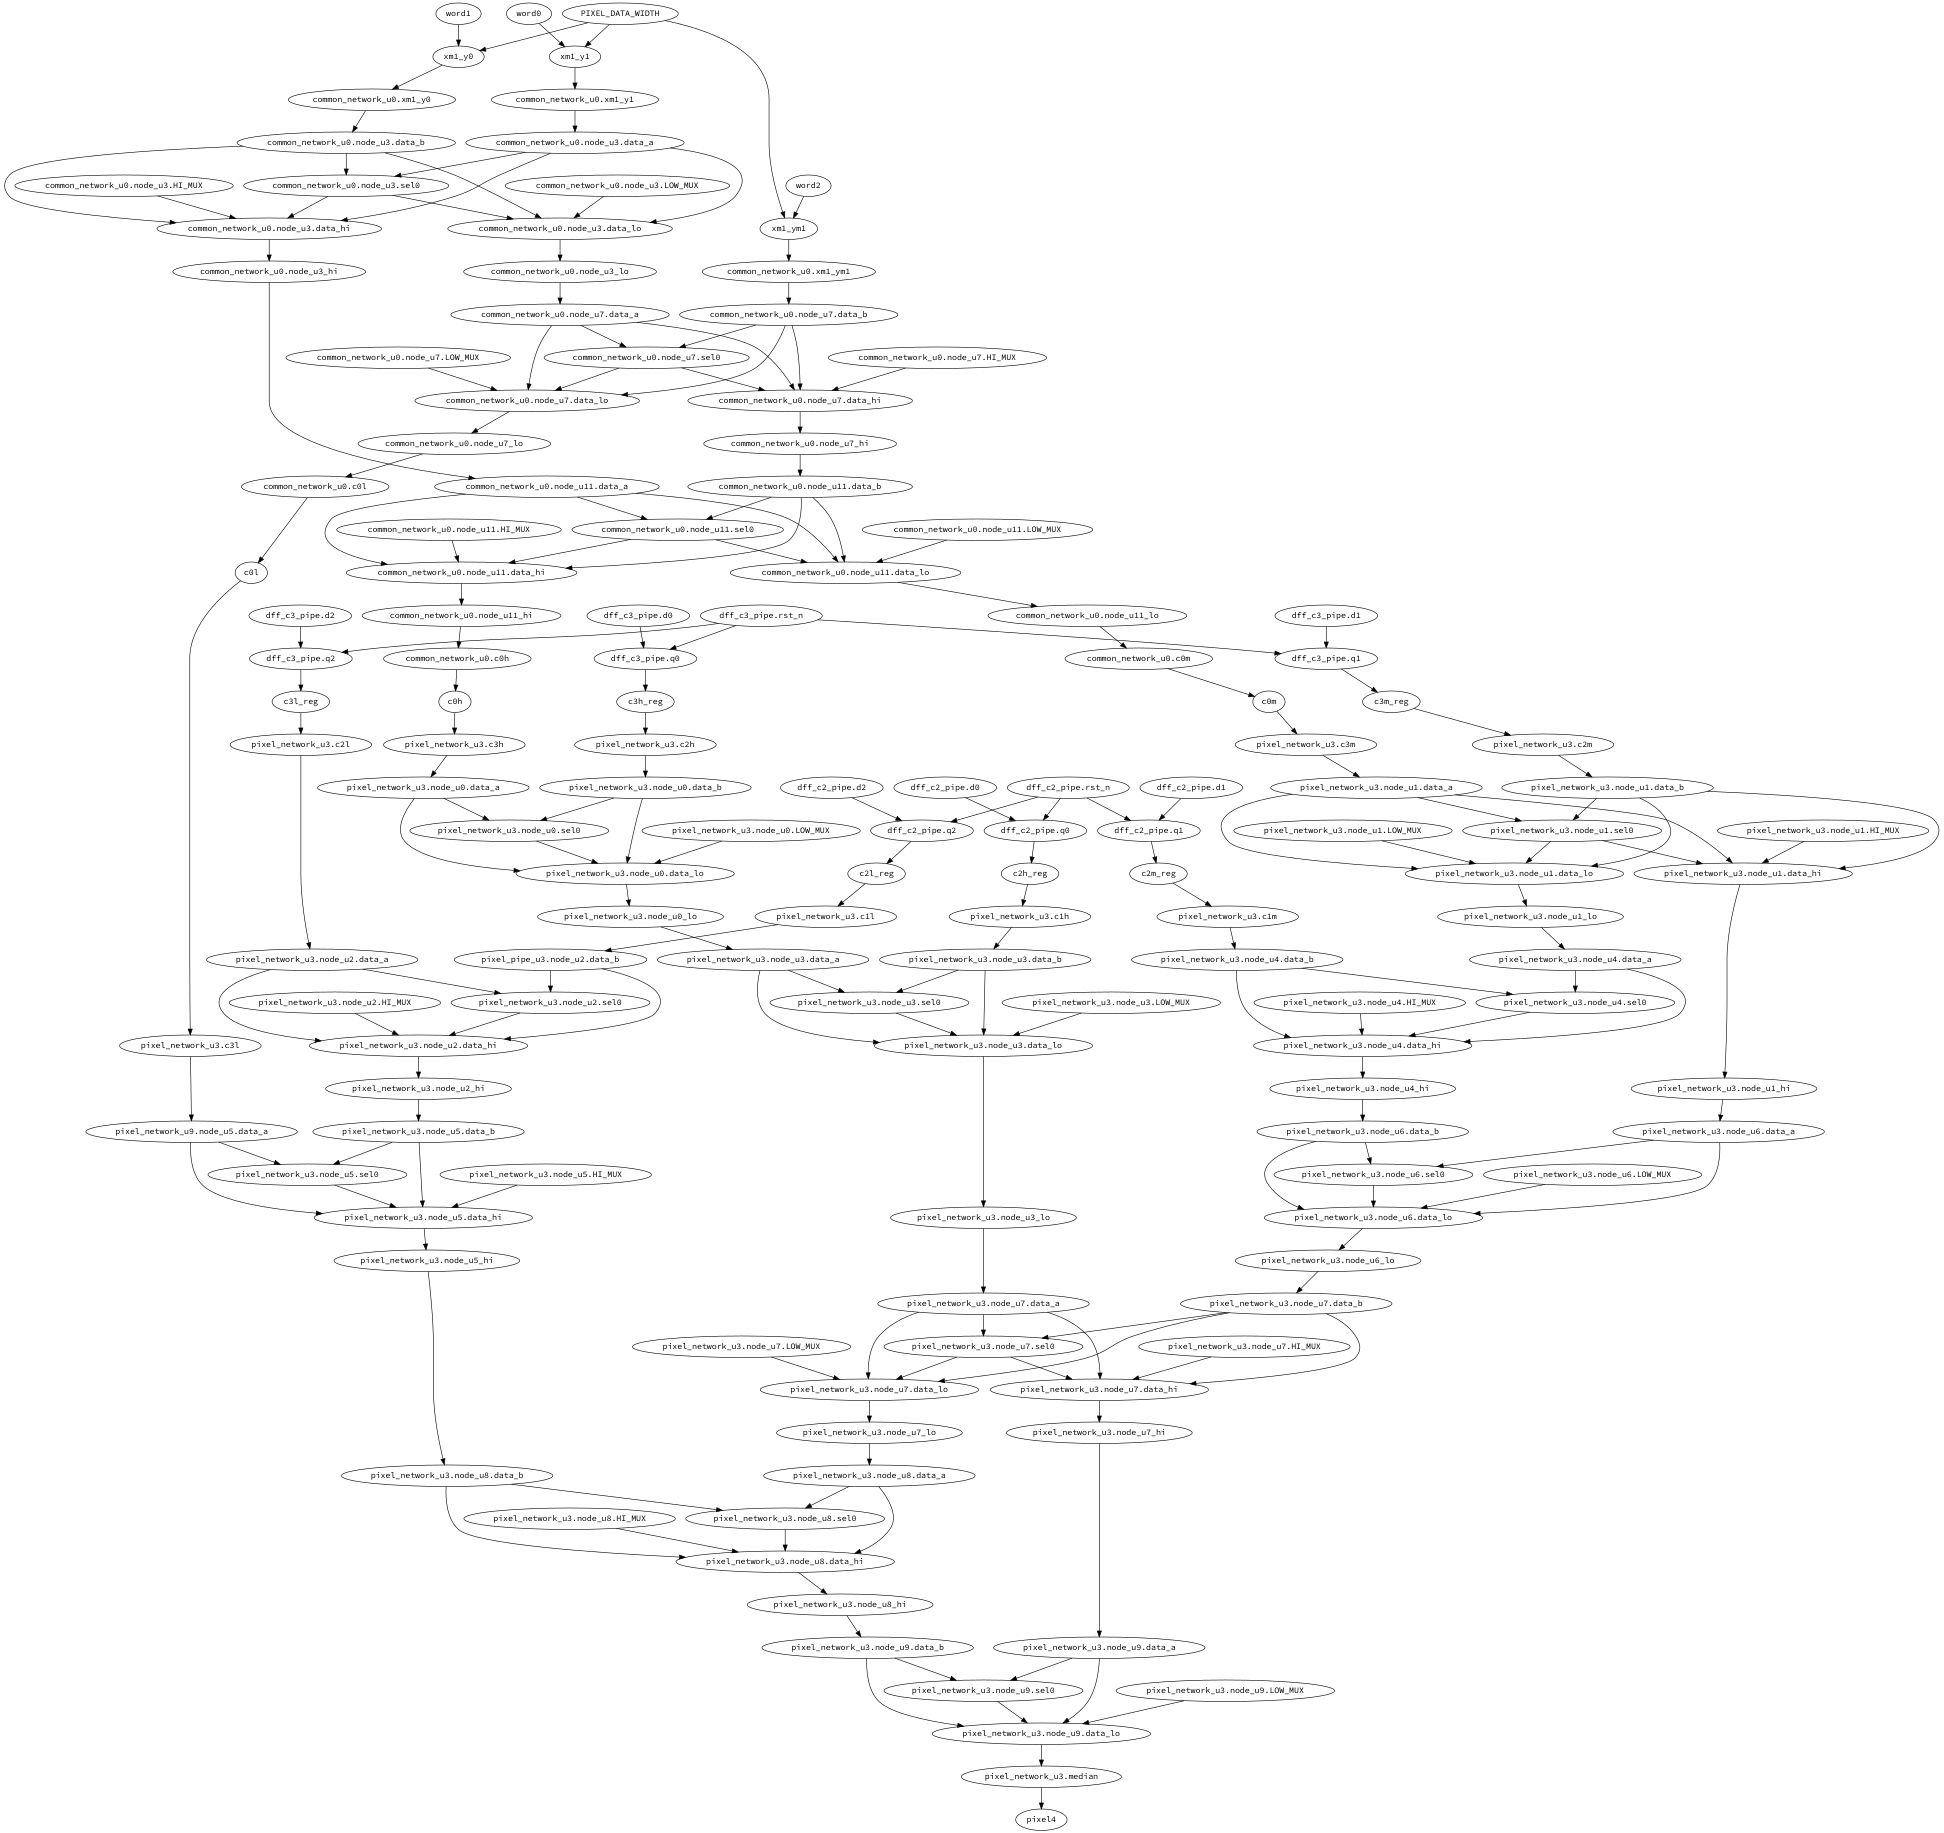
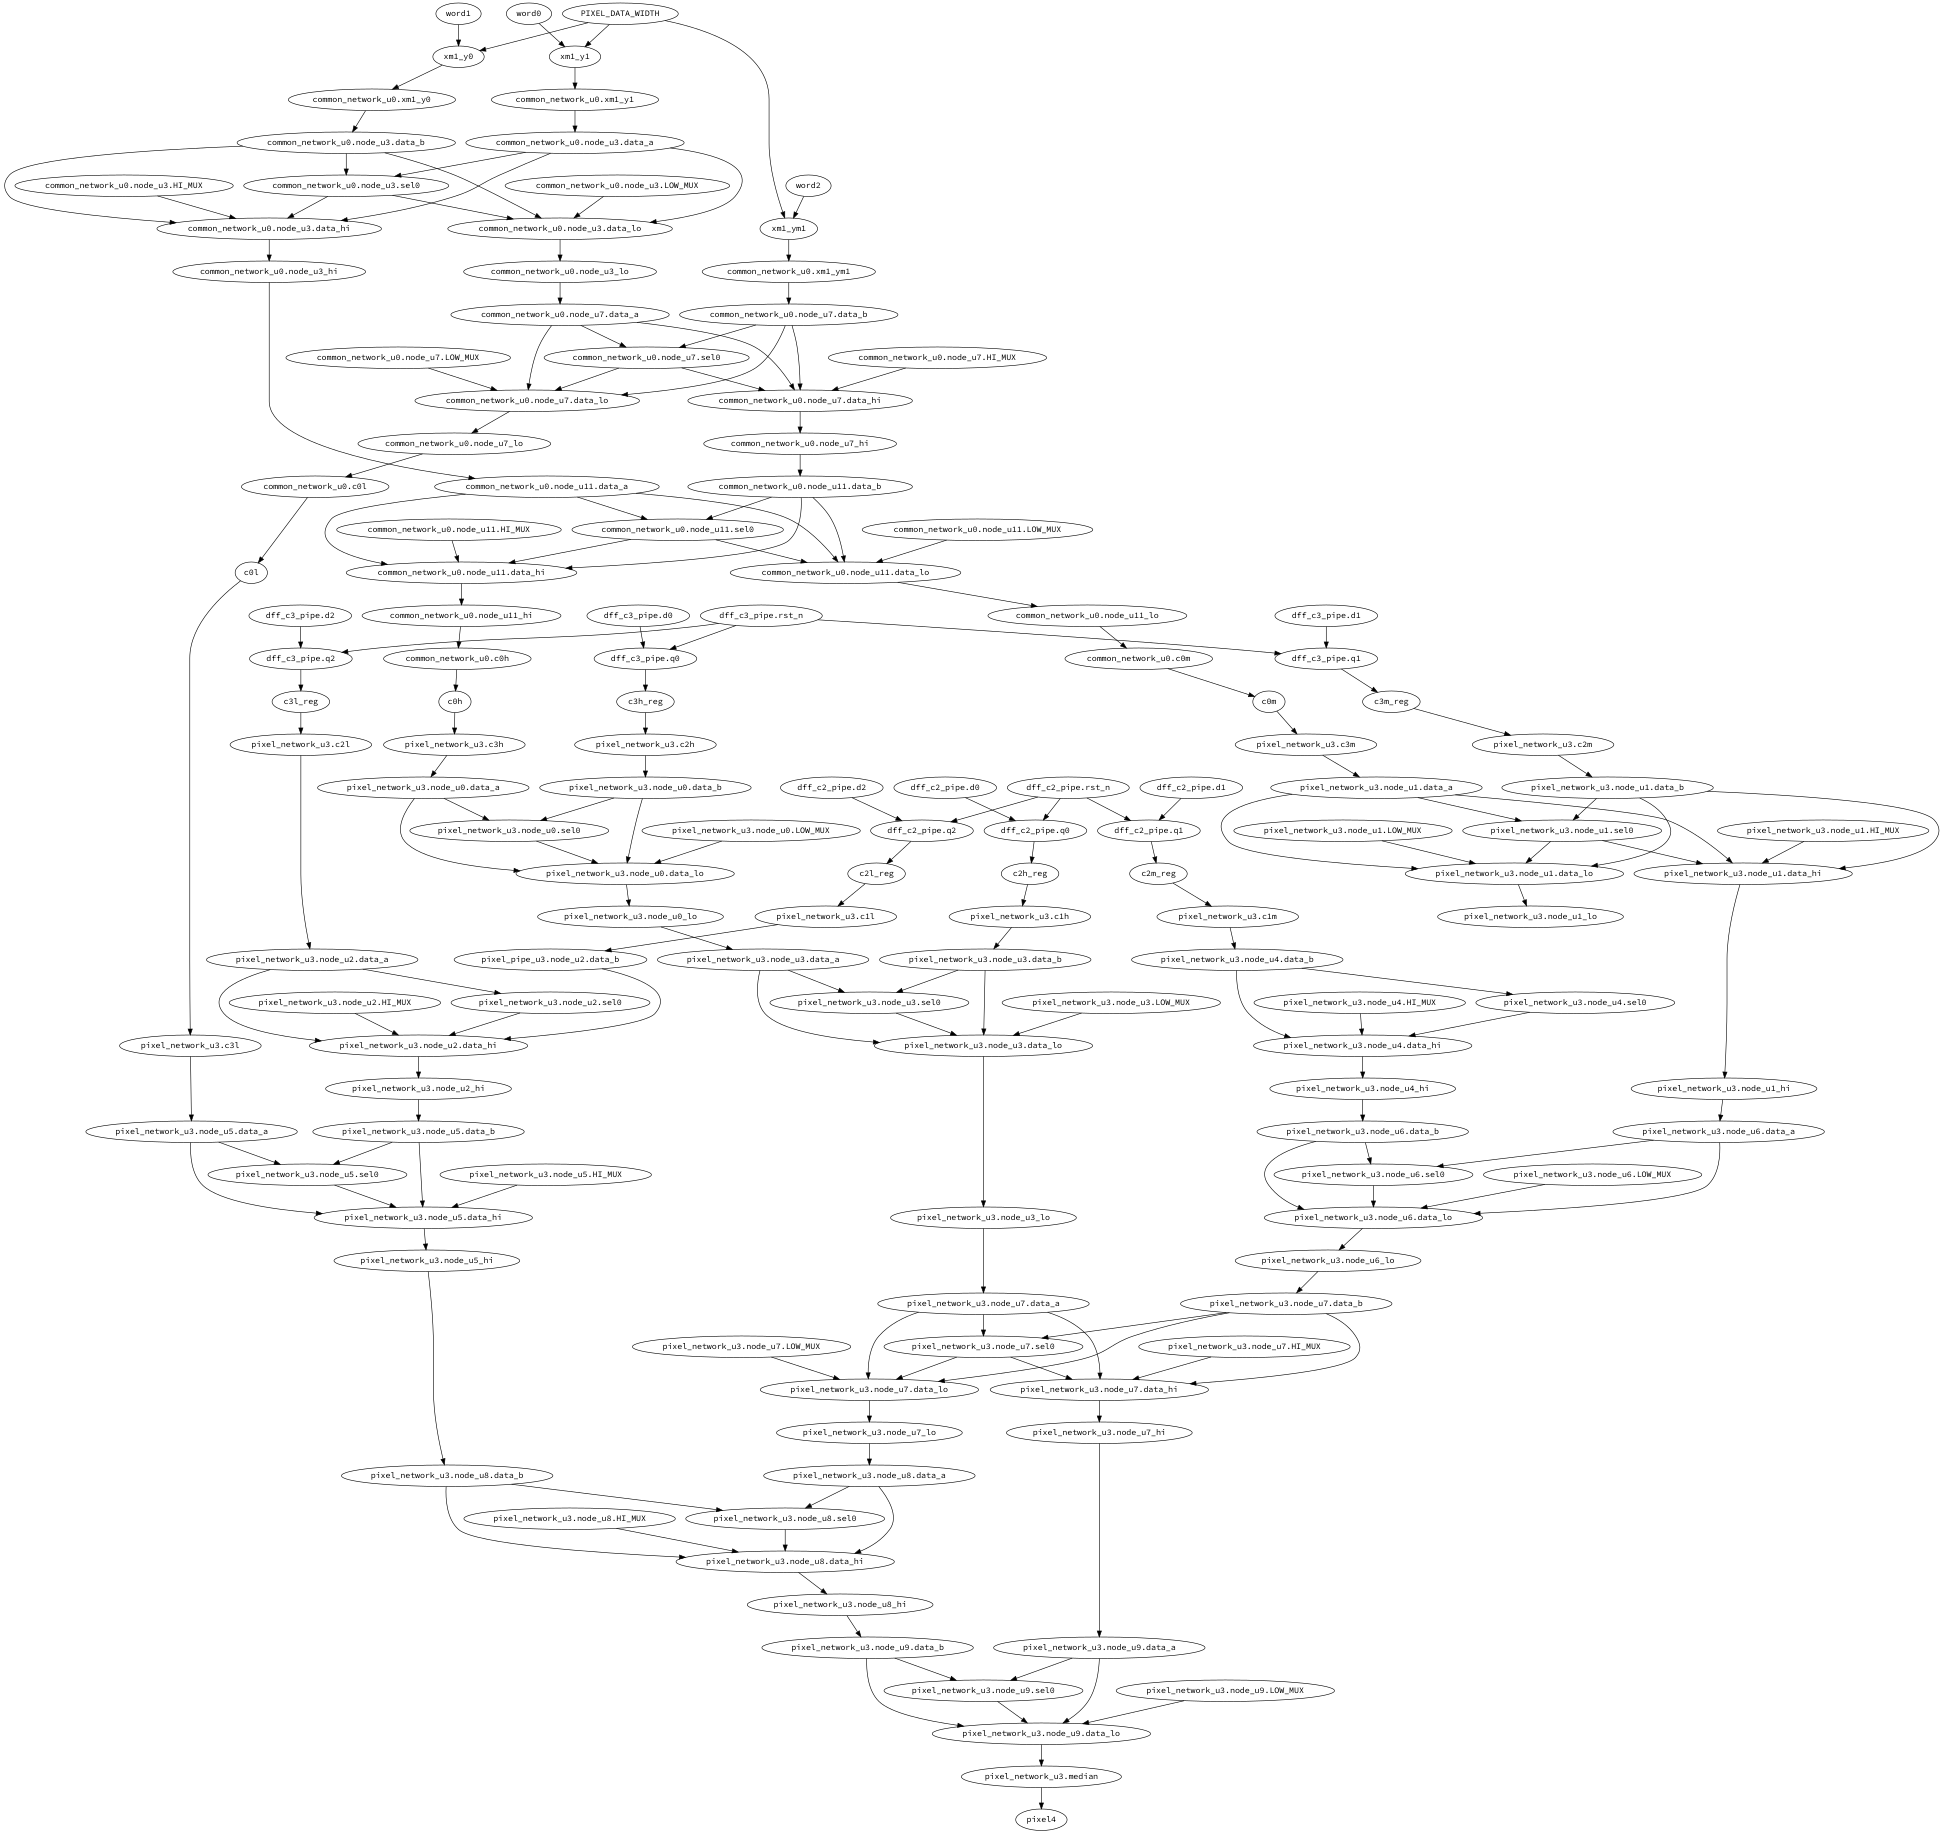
node "pixel_network_u3.node_u4.data_a": removed
edge "pixel_pipe_u3.node_u2.data_b" -> "pixel_network_u3.node_u2.sel0": removed
node "pixel_network_u9.node_u5.data_a": label "pixel_network_u9.node_u5.data_a" -> "pixel_network_u3.node_u5.data_a"
